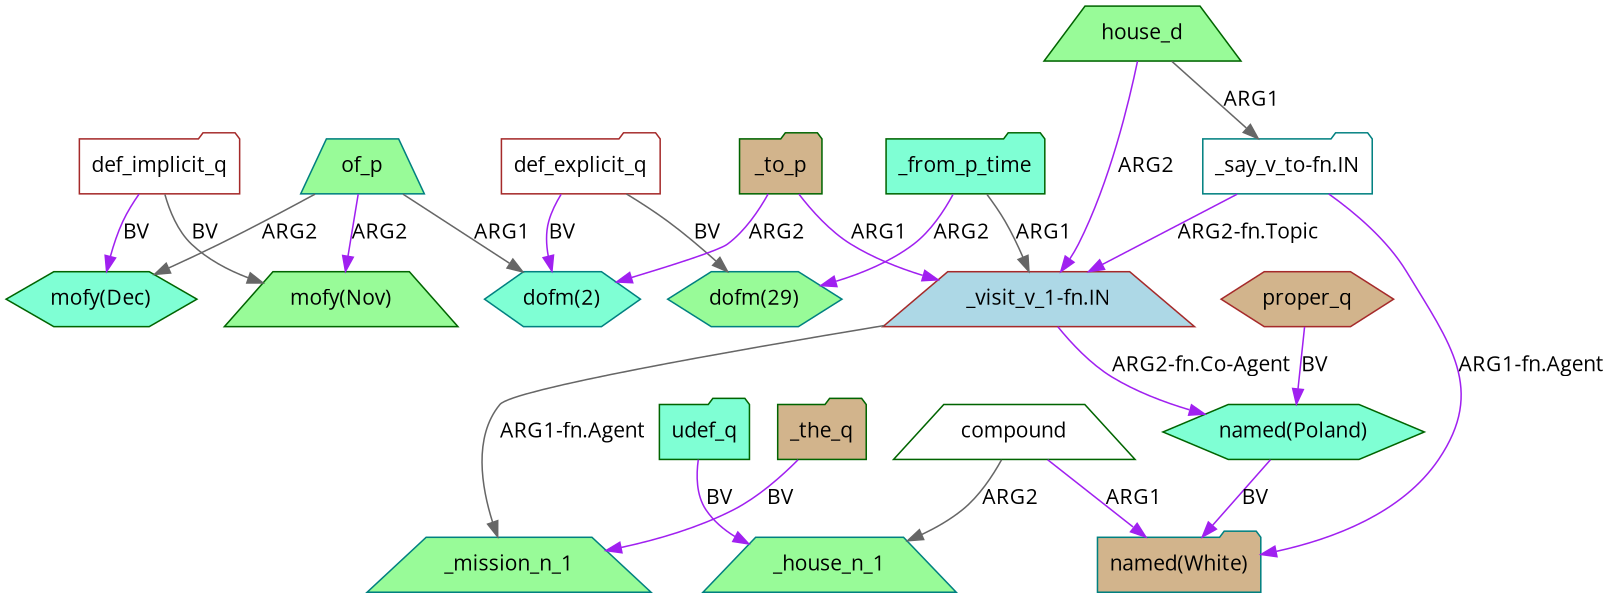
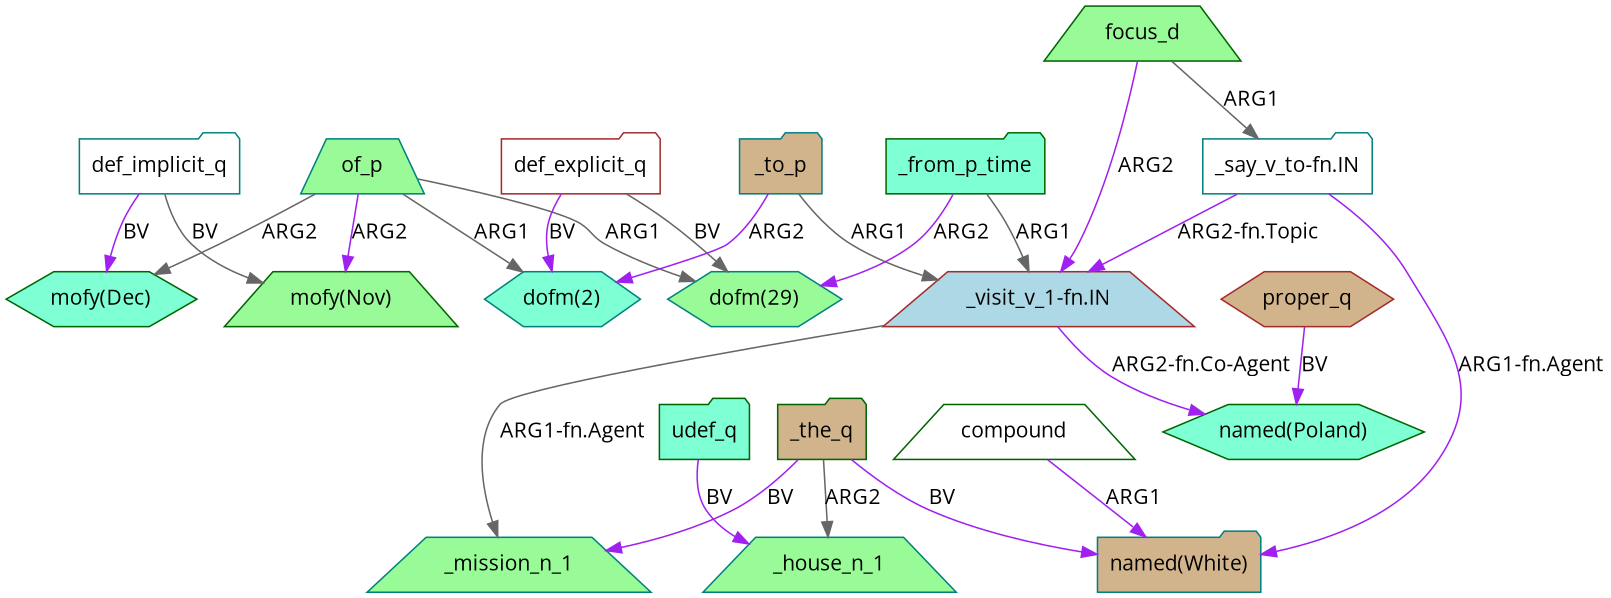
node "house_d": label "house_d" -> "focus_d"
node "def_implicit_q": color brown -> teal
node "_to_p": color darkgreen -> teal
edge "of_p" -> "dofm(29)": added, label "ARG1"
edge "_to_p" -> "_visit_v_1-fn.IN": color purple -> gray40
edge "named(Poland)" -> "named(White)": now "_the_q" -> "named(White)"
edge "compound" -> "_house_n_1": now "_the_q" -> "_house_n_1"
